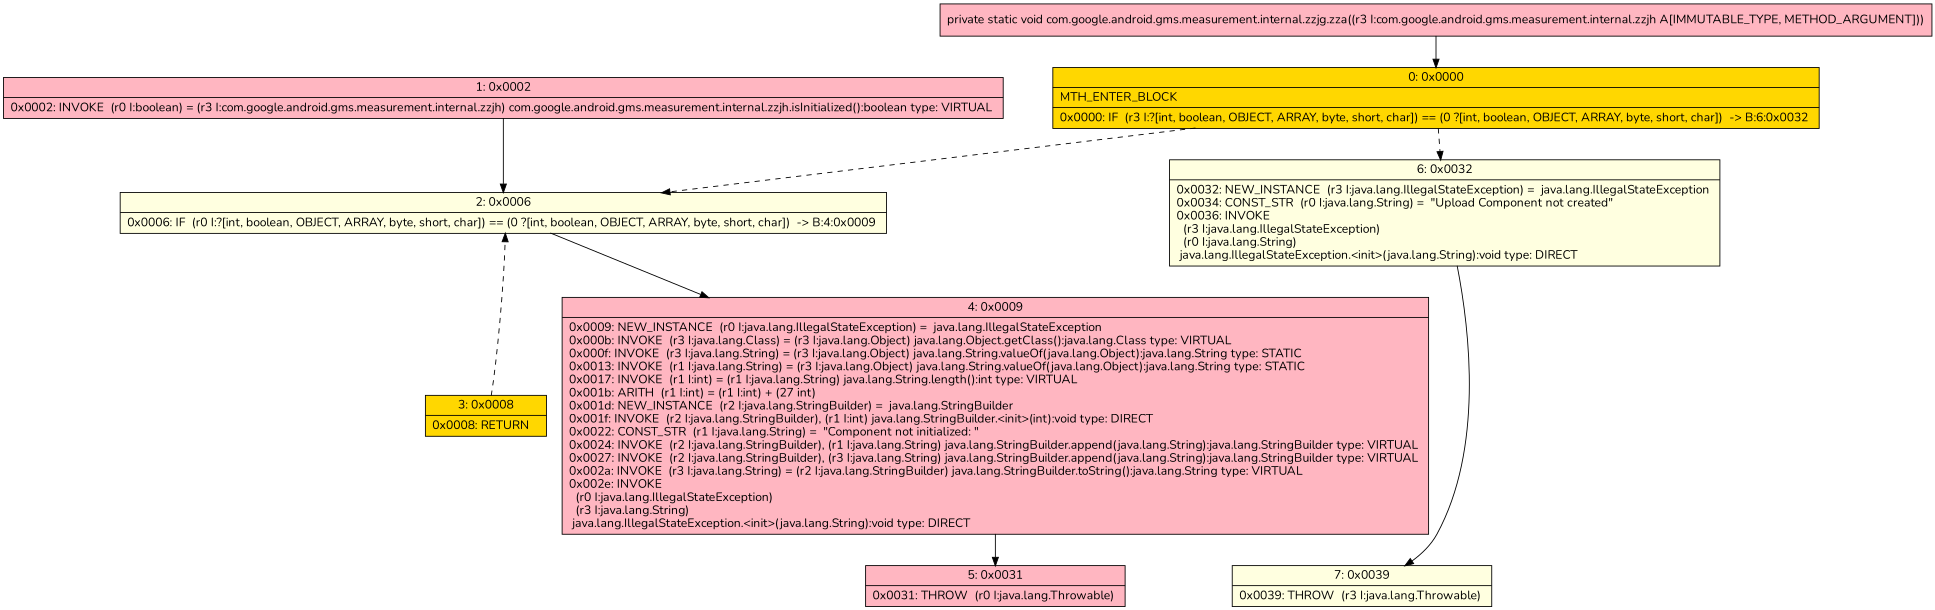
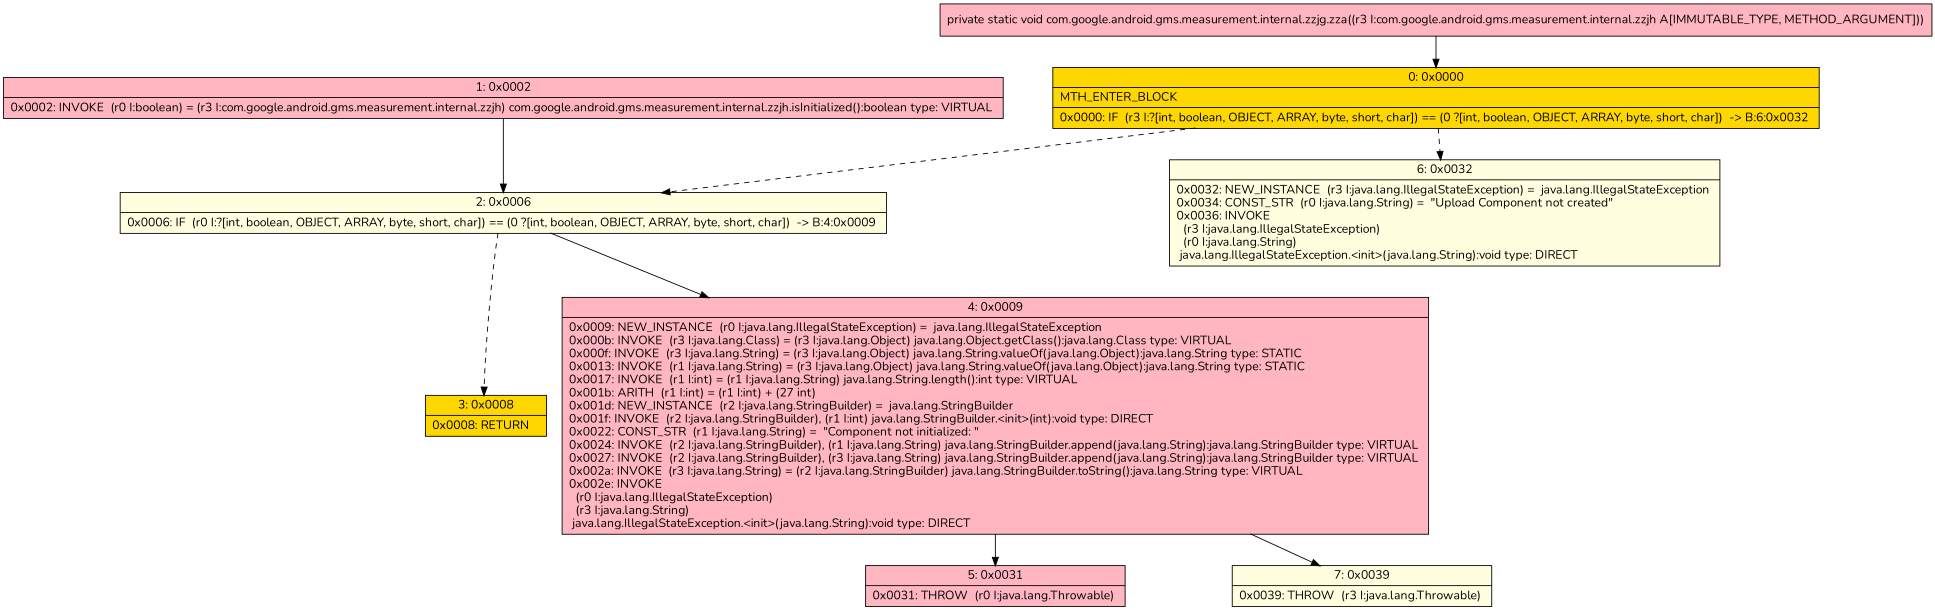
edge "3: 0x0008" -> "2: 0x0006": reversed
edge "6: 0x0032" -> "7: 0x0039": now "4: 0x0009" -> "7: 0x0039"
